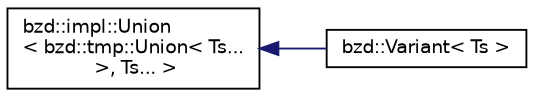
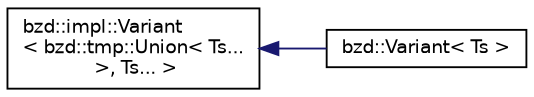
node "bzd::impl::Union < bzd::tmp::Union< Ts... >, Ts... >": label "bzd::impl::Union < bzd::tmp::Union< Ts... >, Ts... >" -> "bzd::impl::Variant < bzd::tmp::Union< Ts... >, Ts... >"
